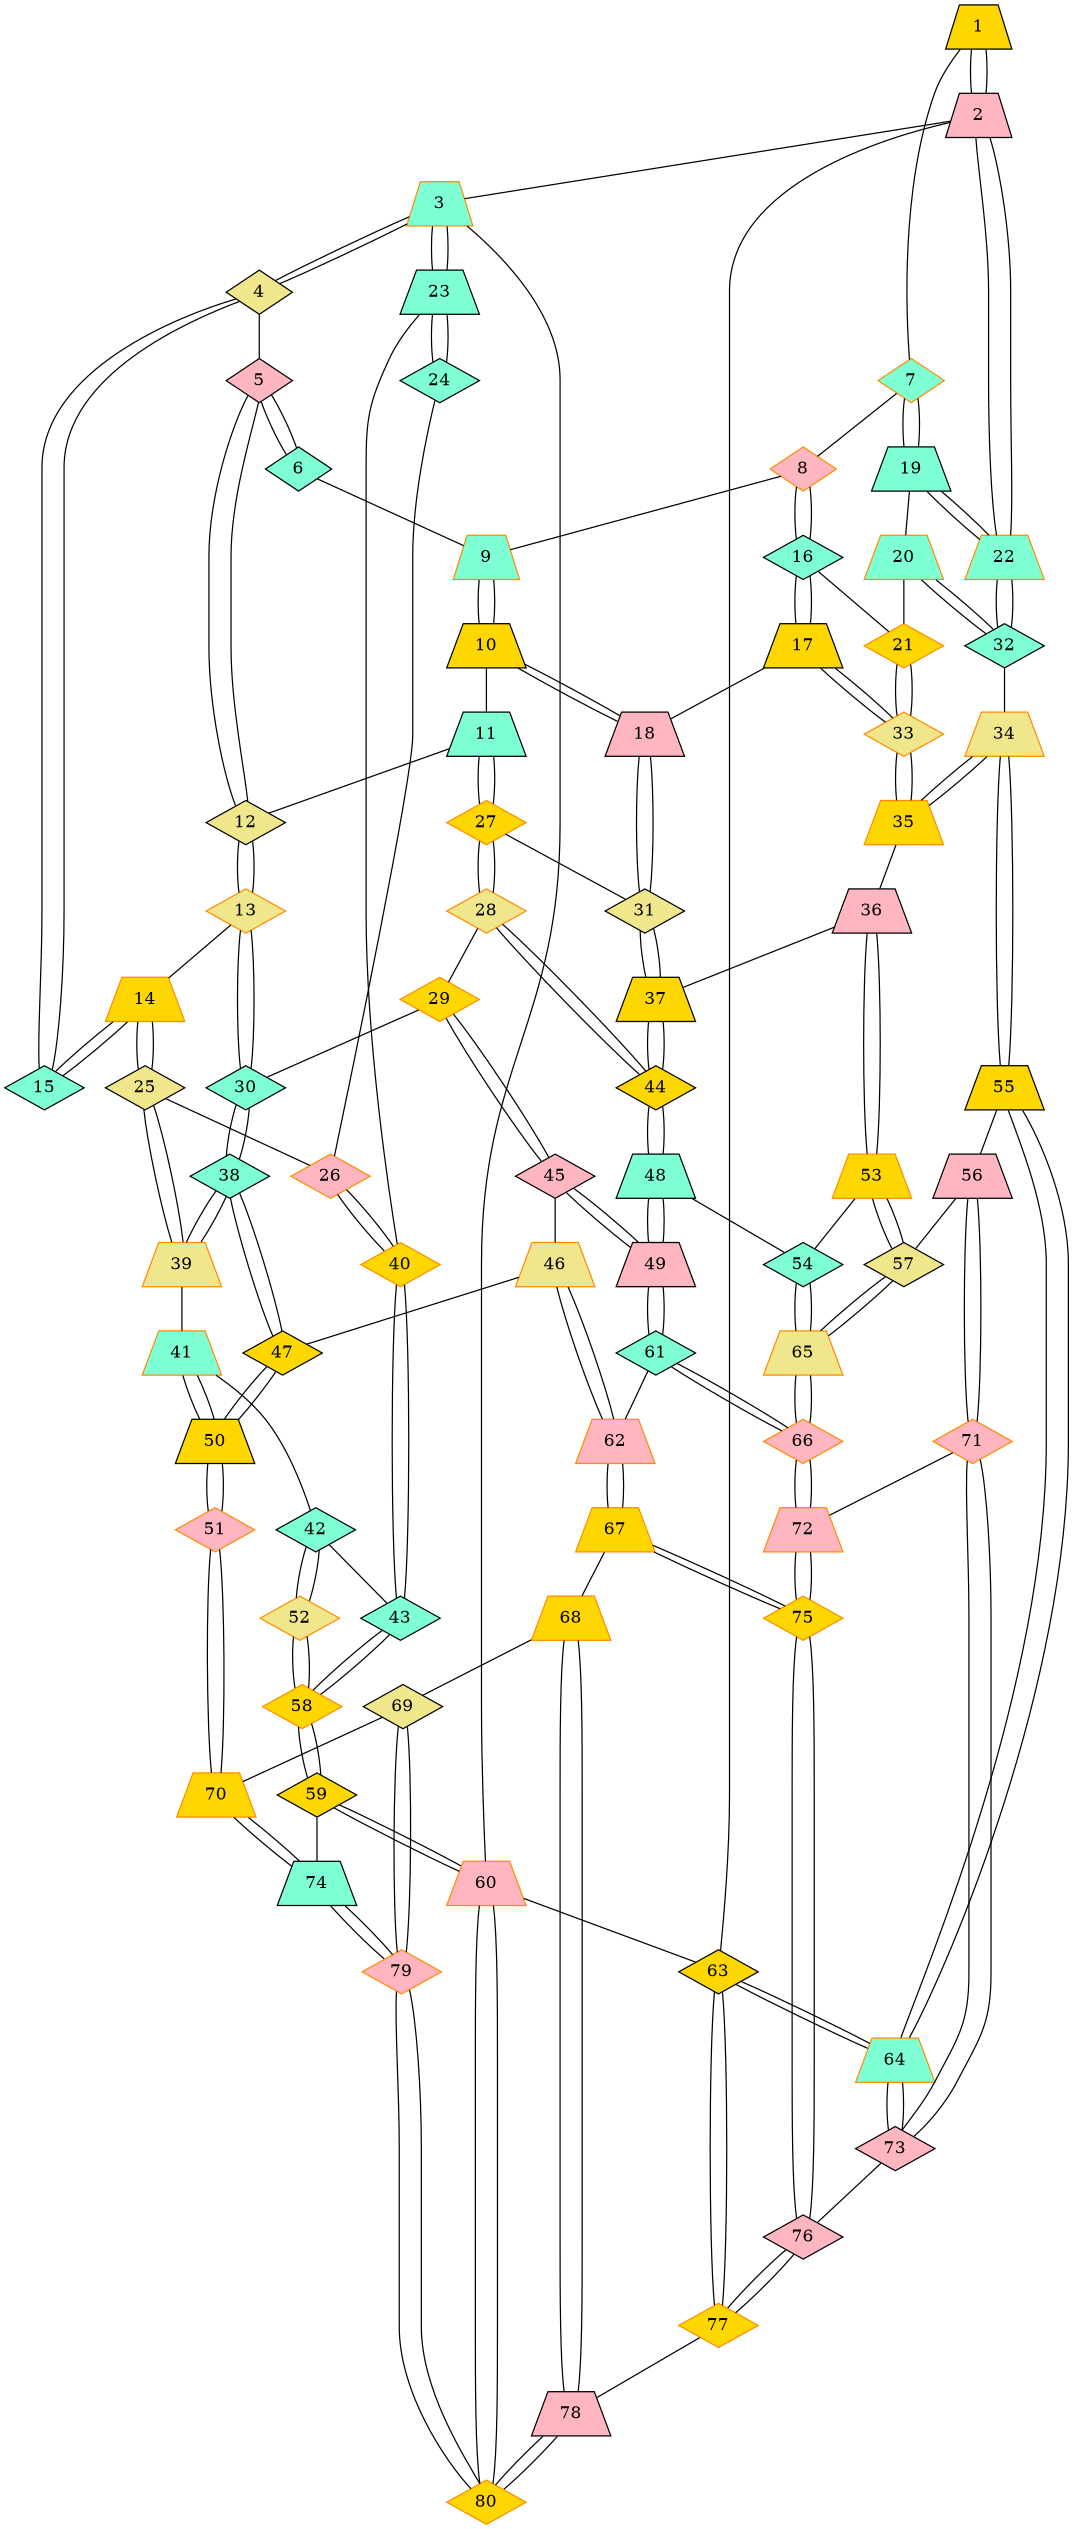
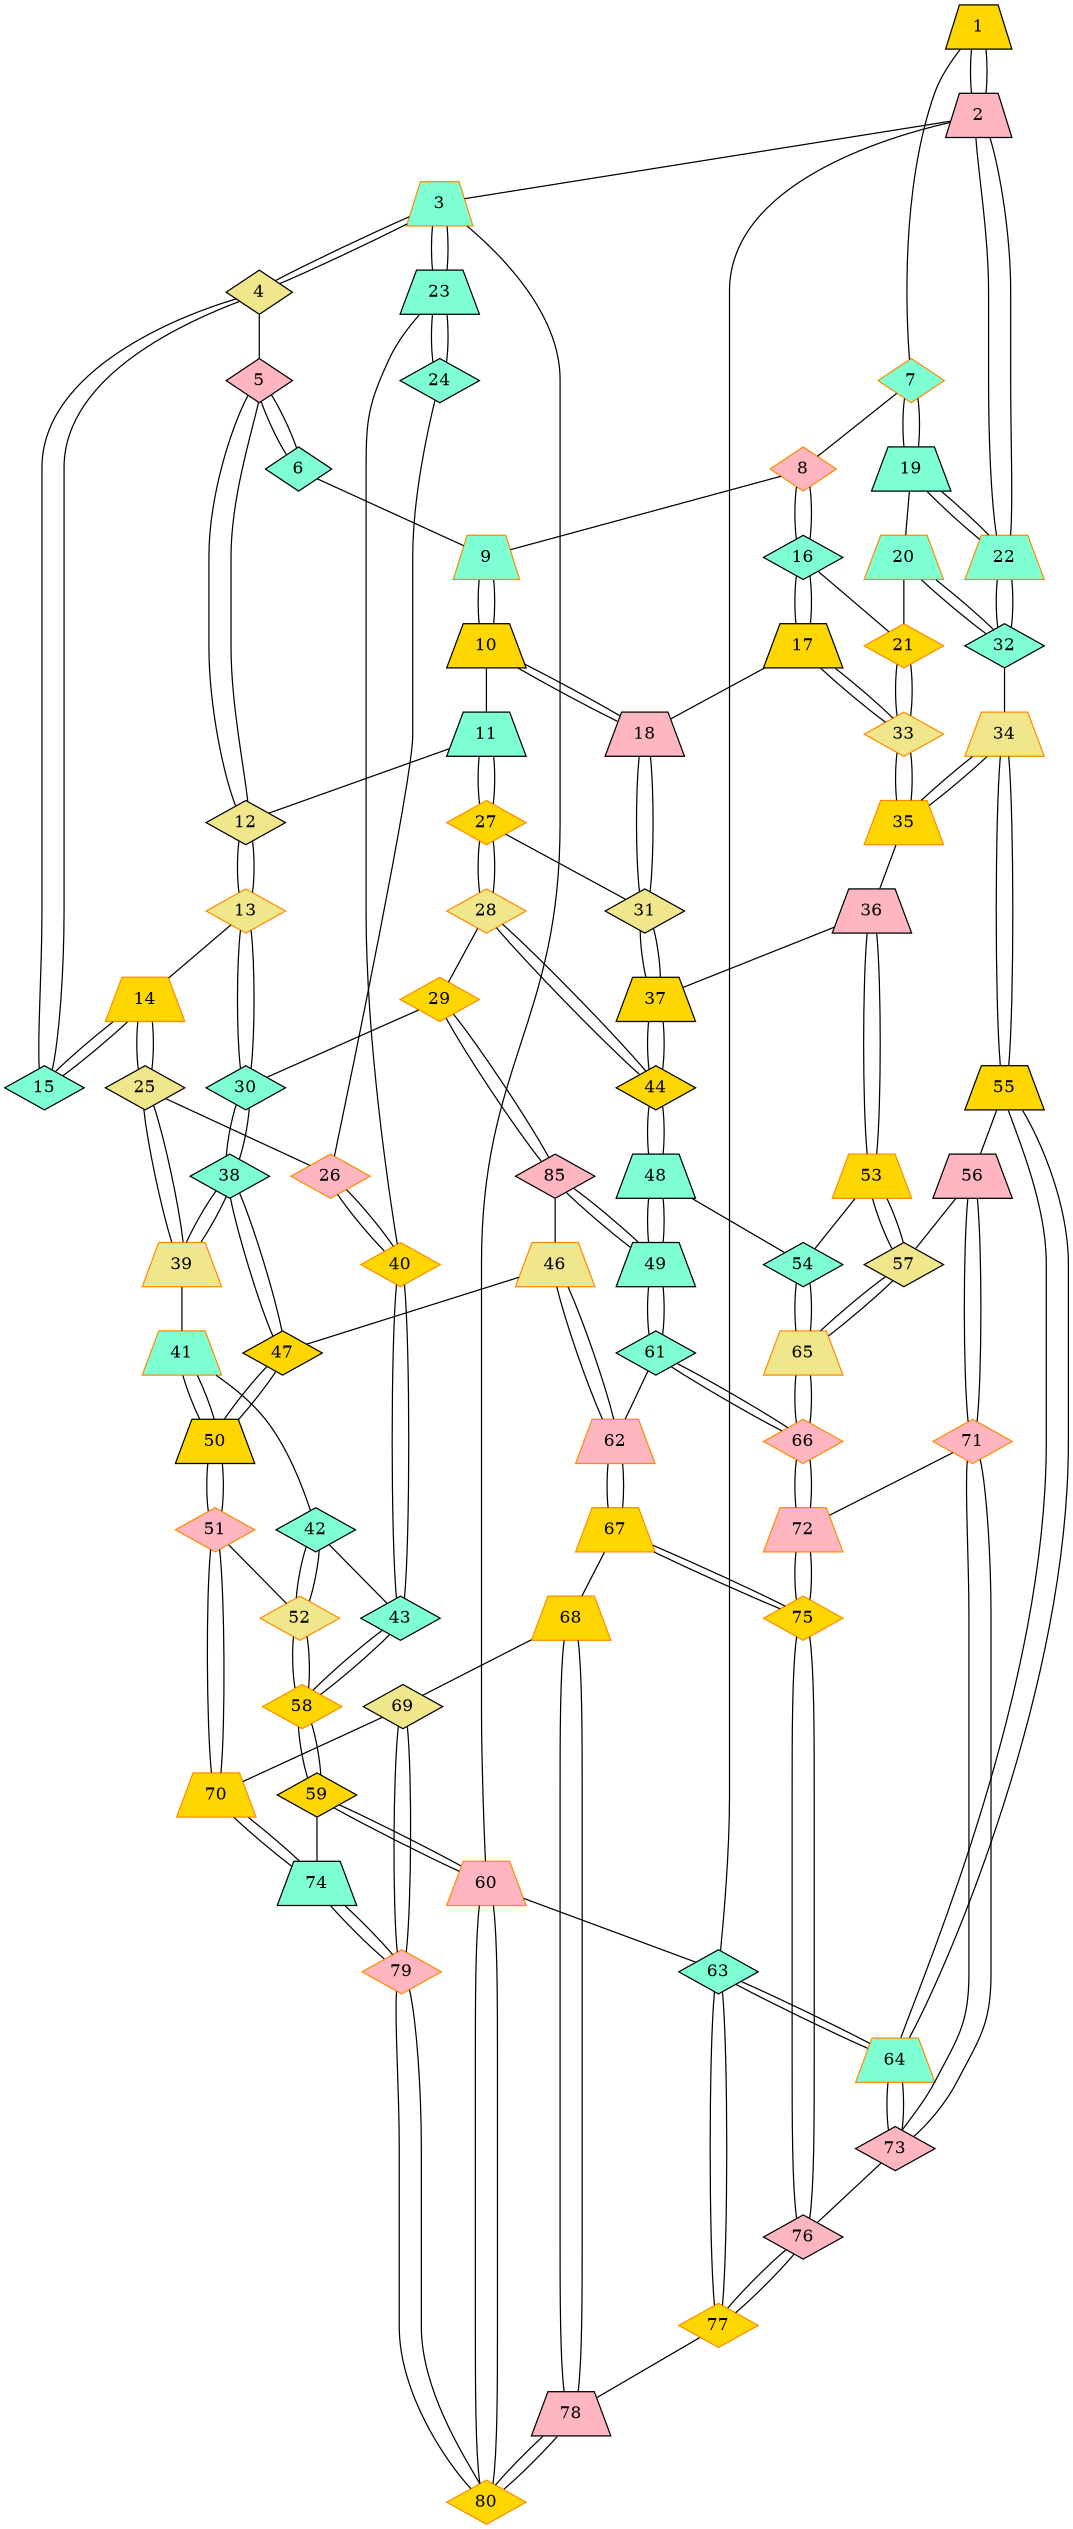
node "45": label "45" -> "85"
node "49": fillcolor lightpink -> aquamarine
edge "51" -- "52": added
node "63": fillcolor gold -> aquamarine
